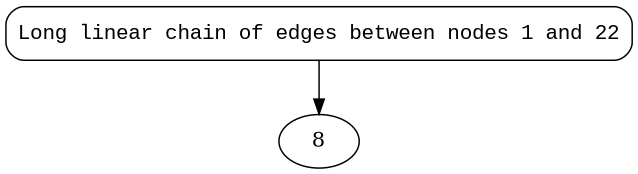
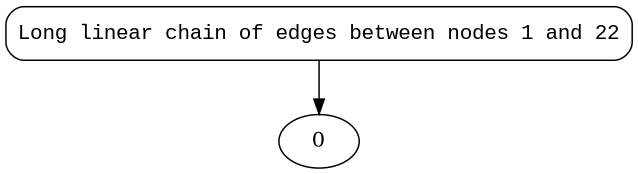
node "8": label "8" -> "0"
